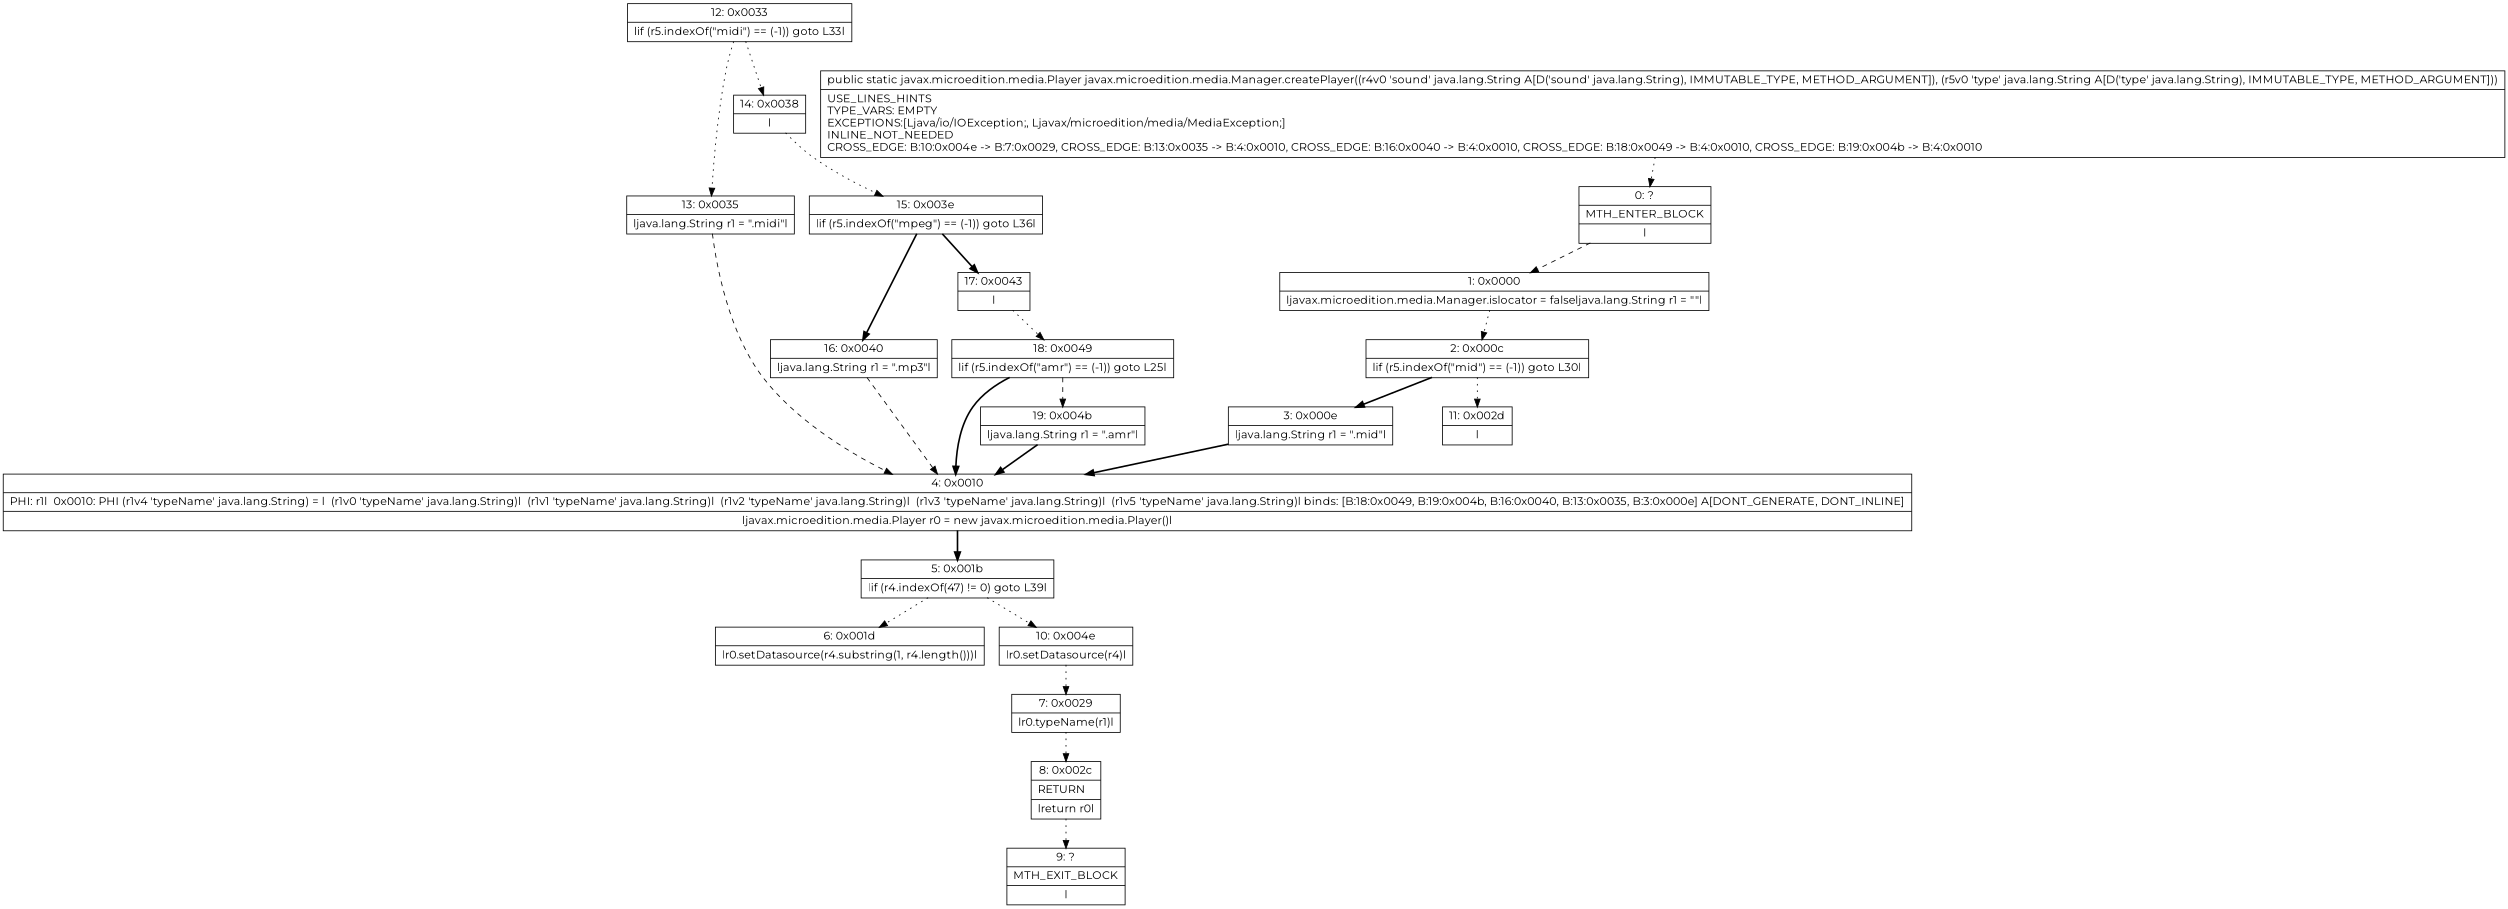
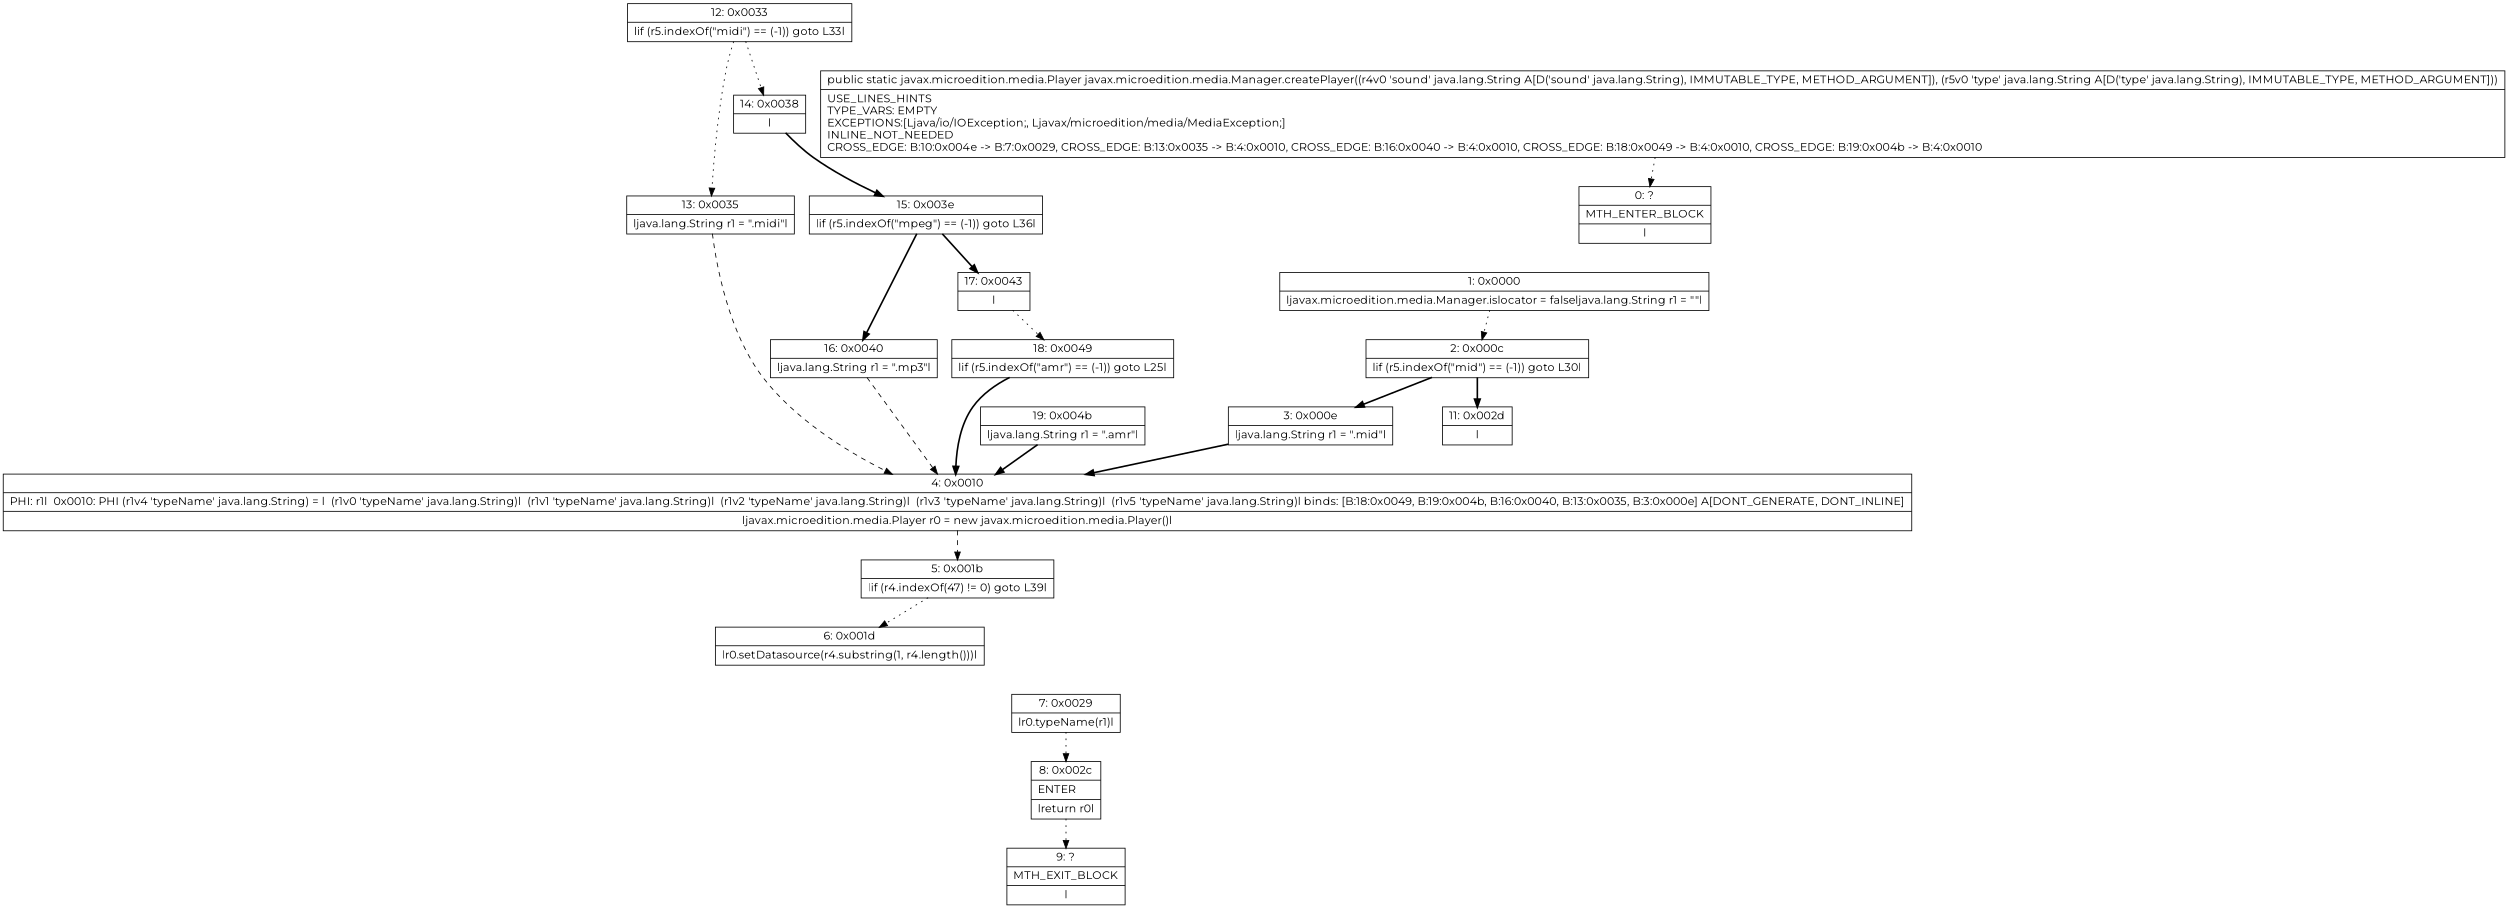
edge "14: 0x0038" -> "15: 0x003e": style dotted -> bold
edge "0: ?" -> "1: 0x0000": removed
edge "18: 0x0049" -> "19: 0x004b": removed
edge "2: 0x000c" -> "11: 0x002d": style dotted -> bold
edge "4: 0x0010" -> "5: 0x001b": style bold -> dashed
node "10: 0x004e": removed
node "8: 0x002c": text "RETURN" -> "ENTER"
